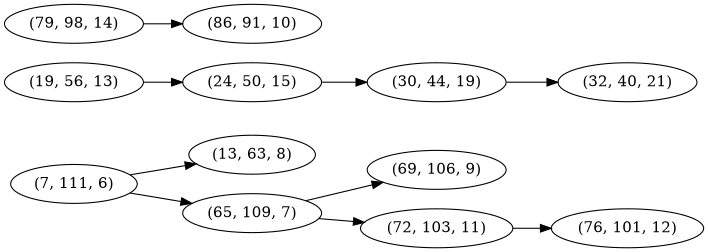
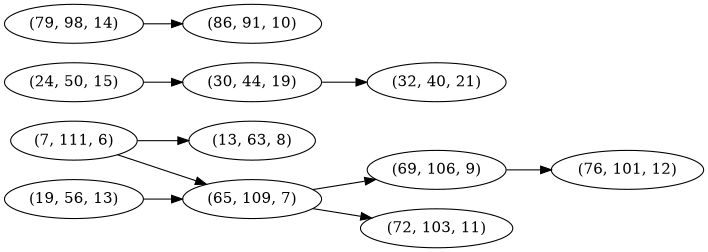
edge "(19, 56, 13)" -> "(24, 50, 15)": now "(19, 56, 13)" -> "(65, 109, 7)"
edge "(72, 103, 11)" -> "(76, 101, 12)": now "(69, 106, 9)" -> "(76, 101, 12)"
